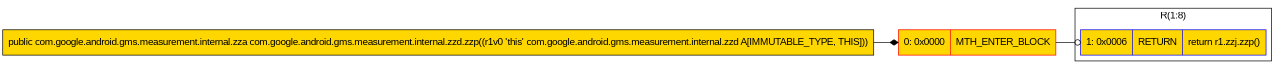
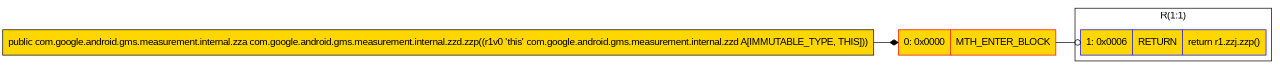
cluster "R(1:8)": label "R(1:8)" -> "R(1:1)"
